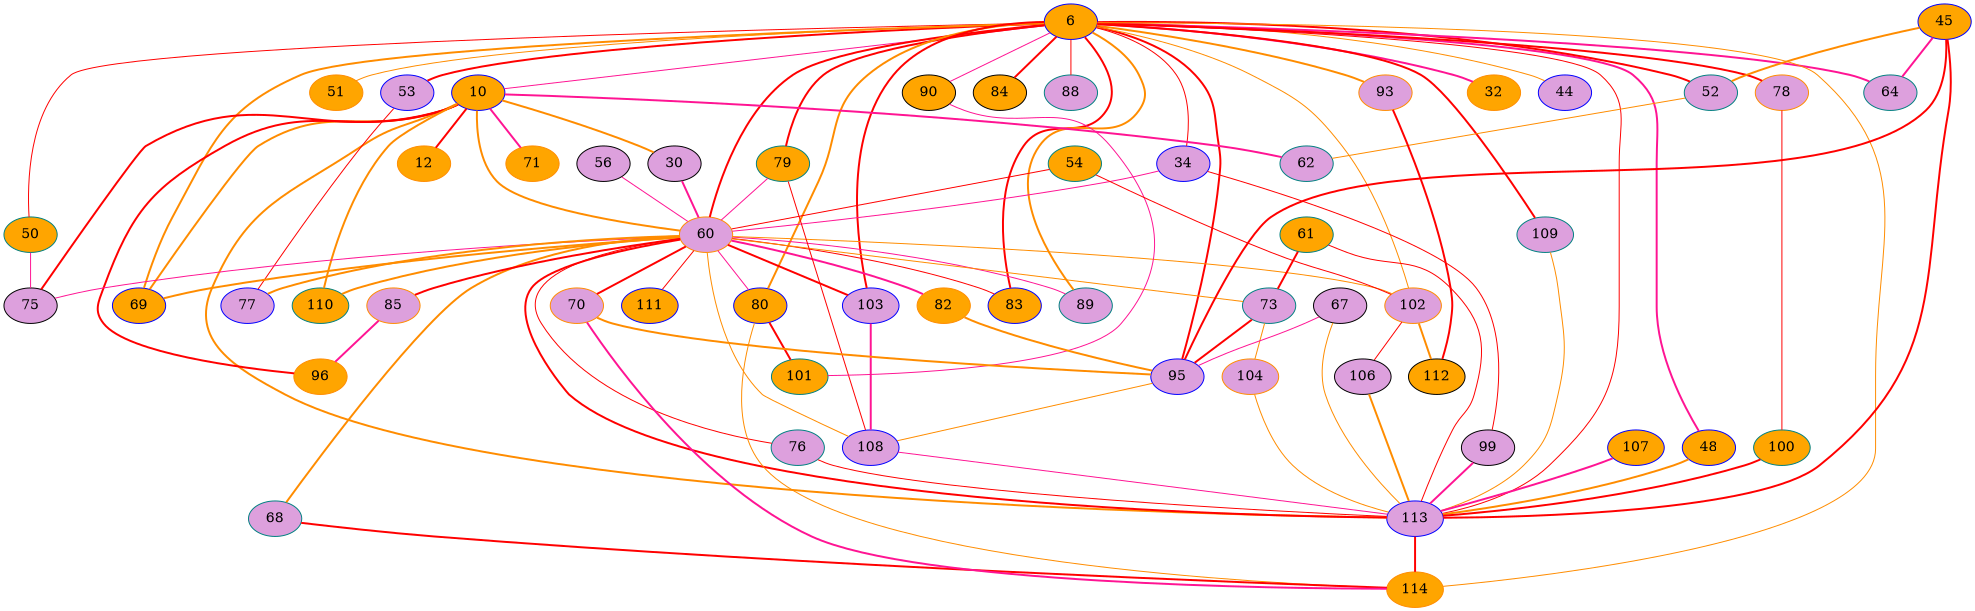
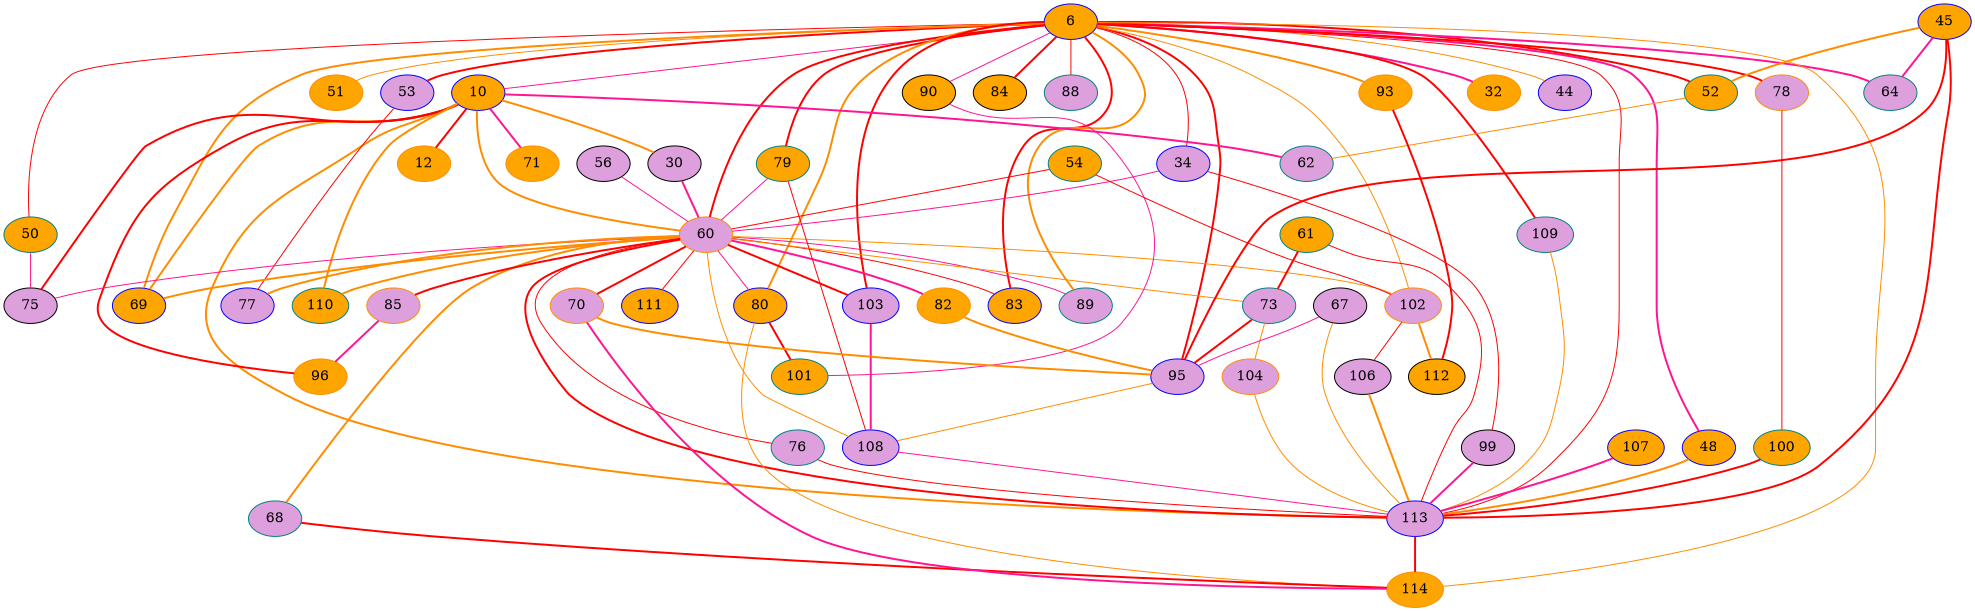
node "93": fillcolor plum -> orange
node "52": fillcolor plum -> orange
